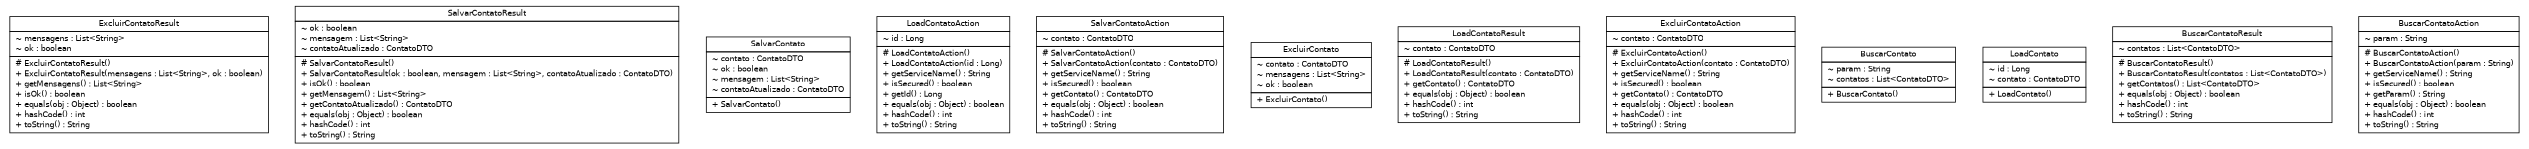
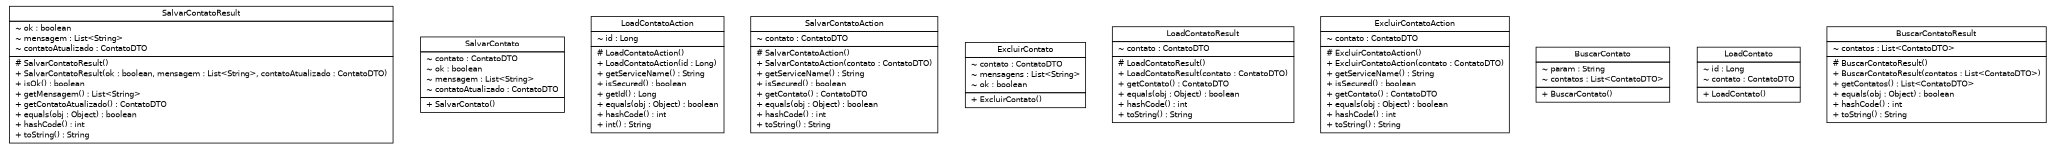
node "ExcluirContatoResult": removed
node "BuscarContatoAction": removed
node "LoadContatoAction": text "+ toString() : String" -> "+ int() : String"
